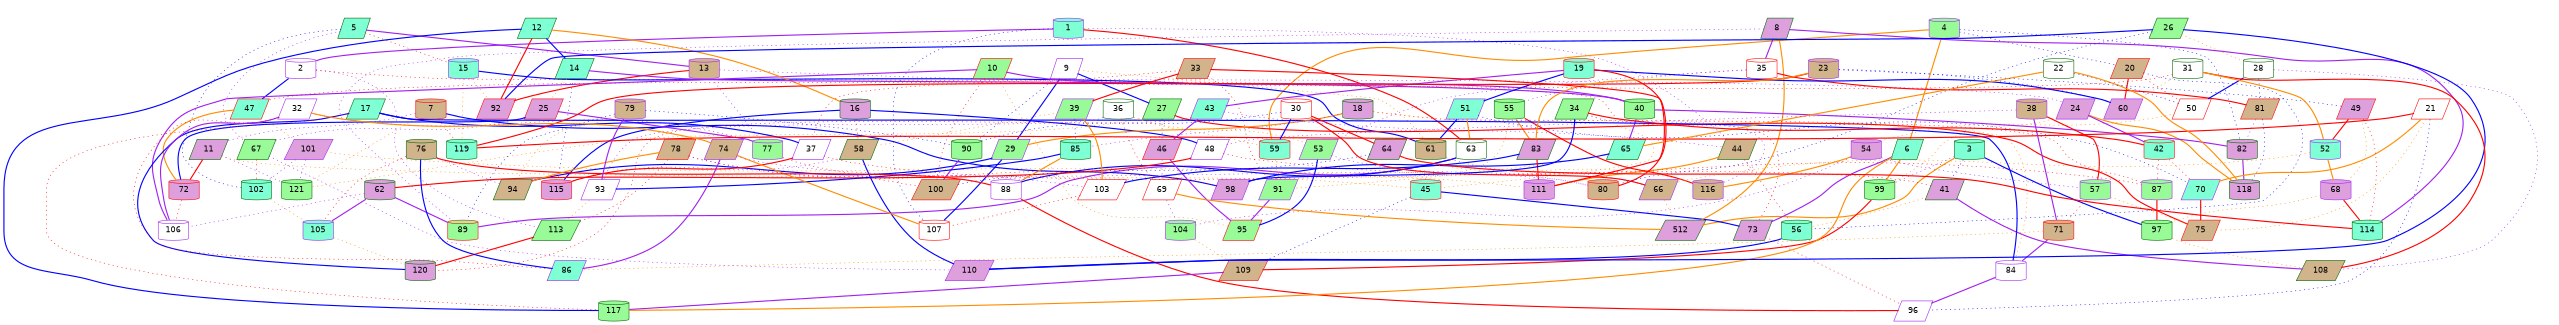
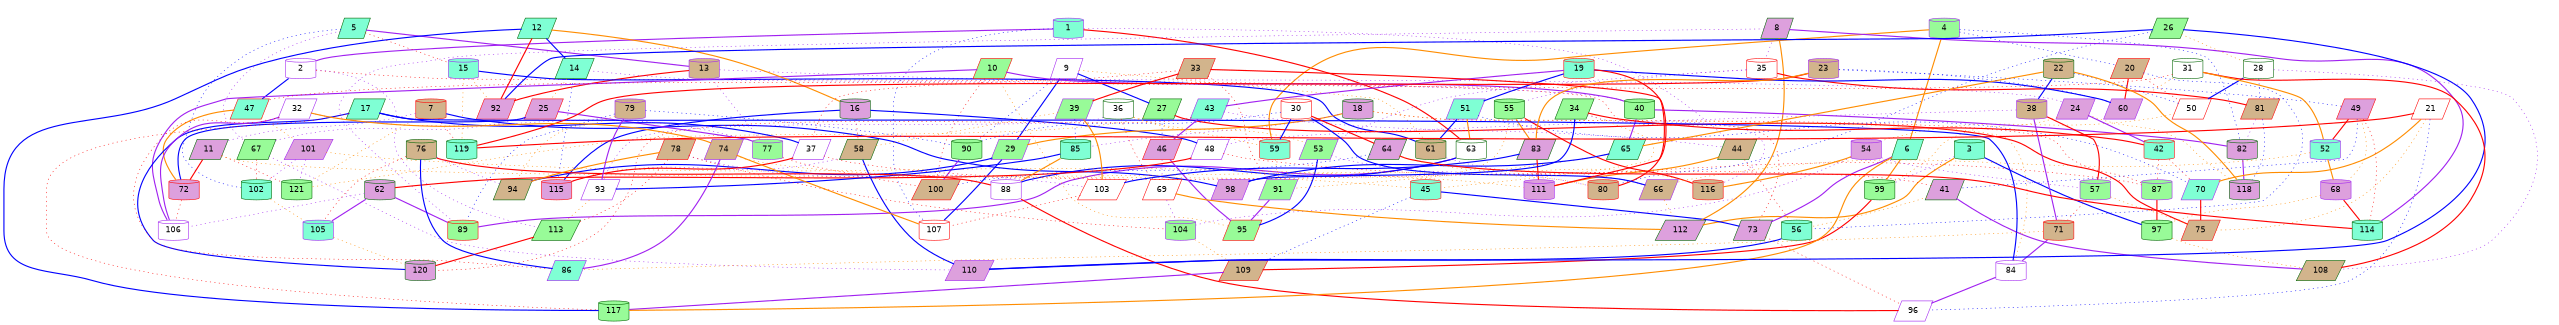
edge "8" -- "35": style bold -> dotted
node "22": fillcolor white -> tan
edge "14" -- "40": style bold -> dotted
edge "22" -- "38": added
edge "24" -- "118": style bold -> dotted
edge "11" -- "121": color purple -> red
edge "3" -- "41": now "49" -- "41"
edge "74" -- "80": color purple -> darkorange
edge "30" -- "66": color red -> blue
edge "78" -- "98": now "78" -- "104"
node "116": color purple -> red
node "512": label "512" -> "112"
